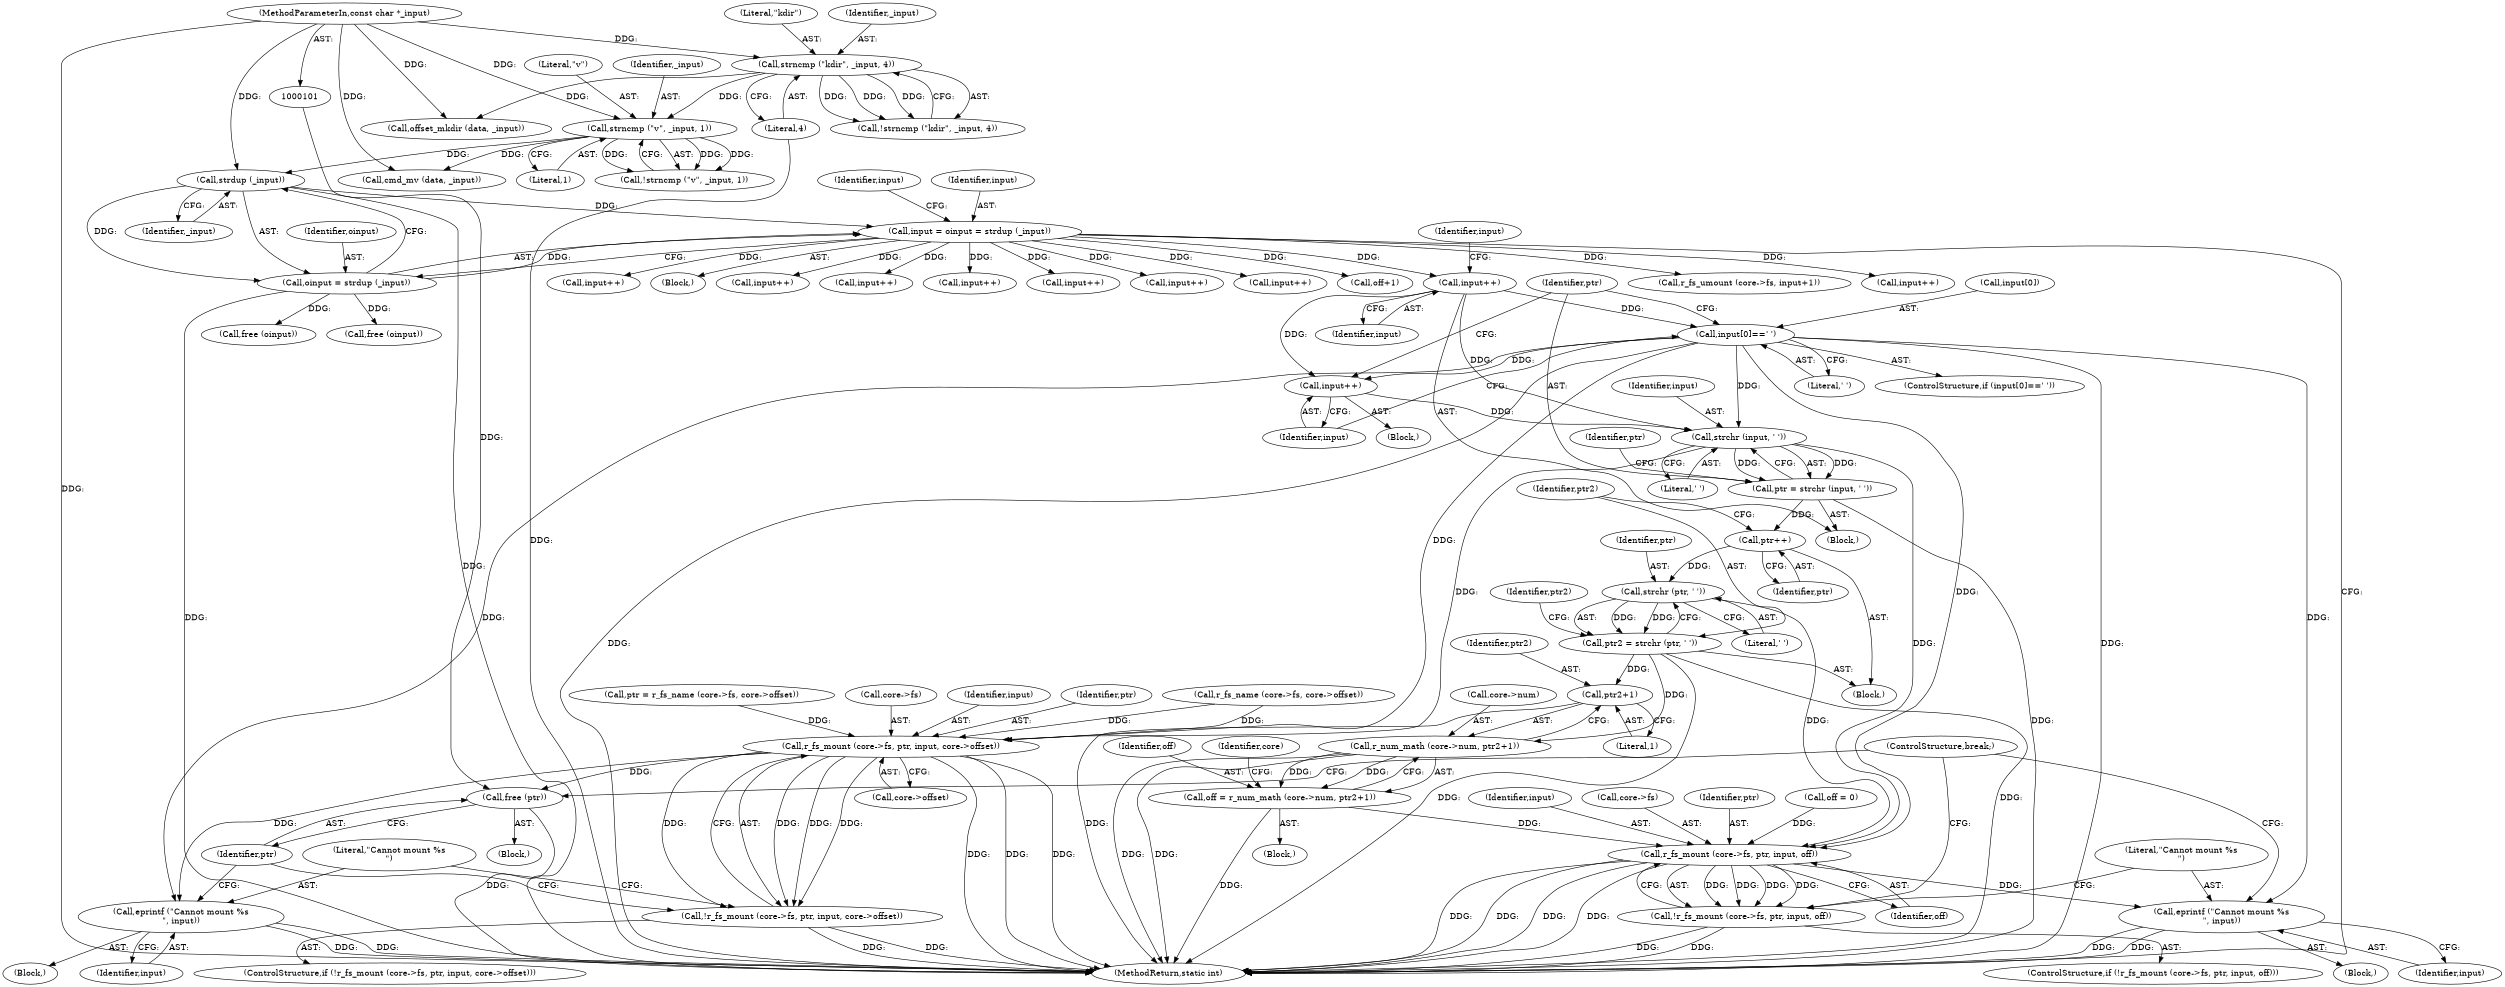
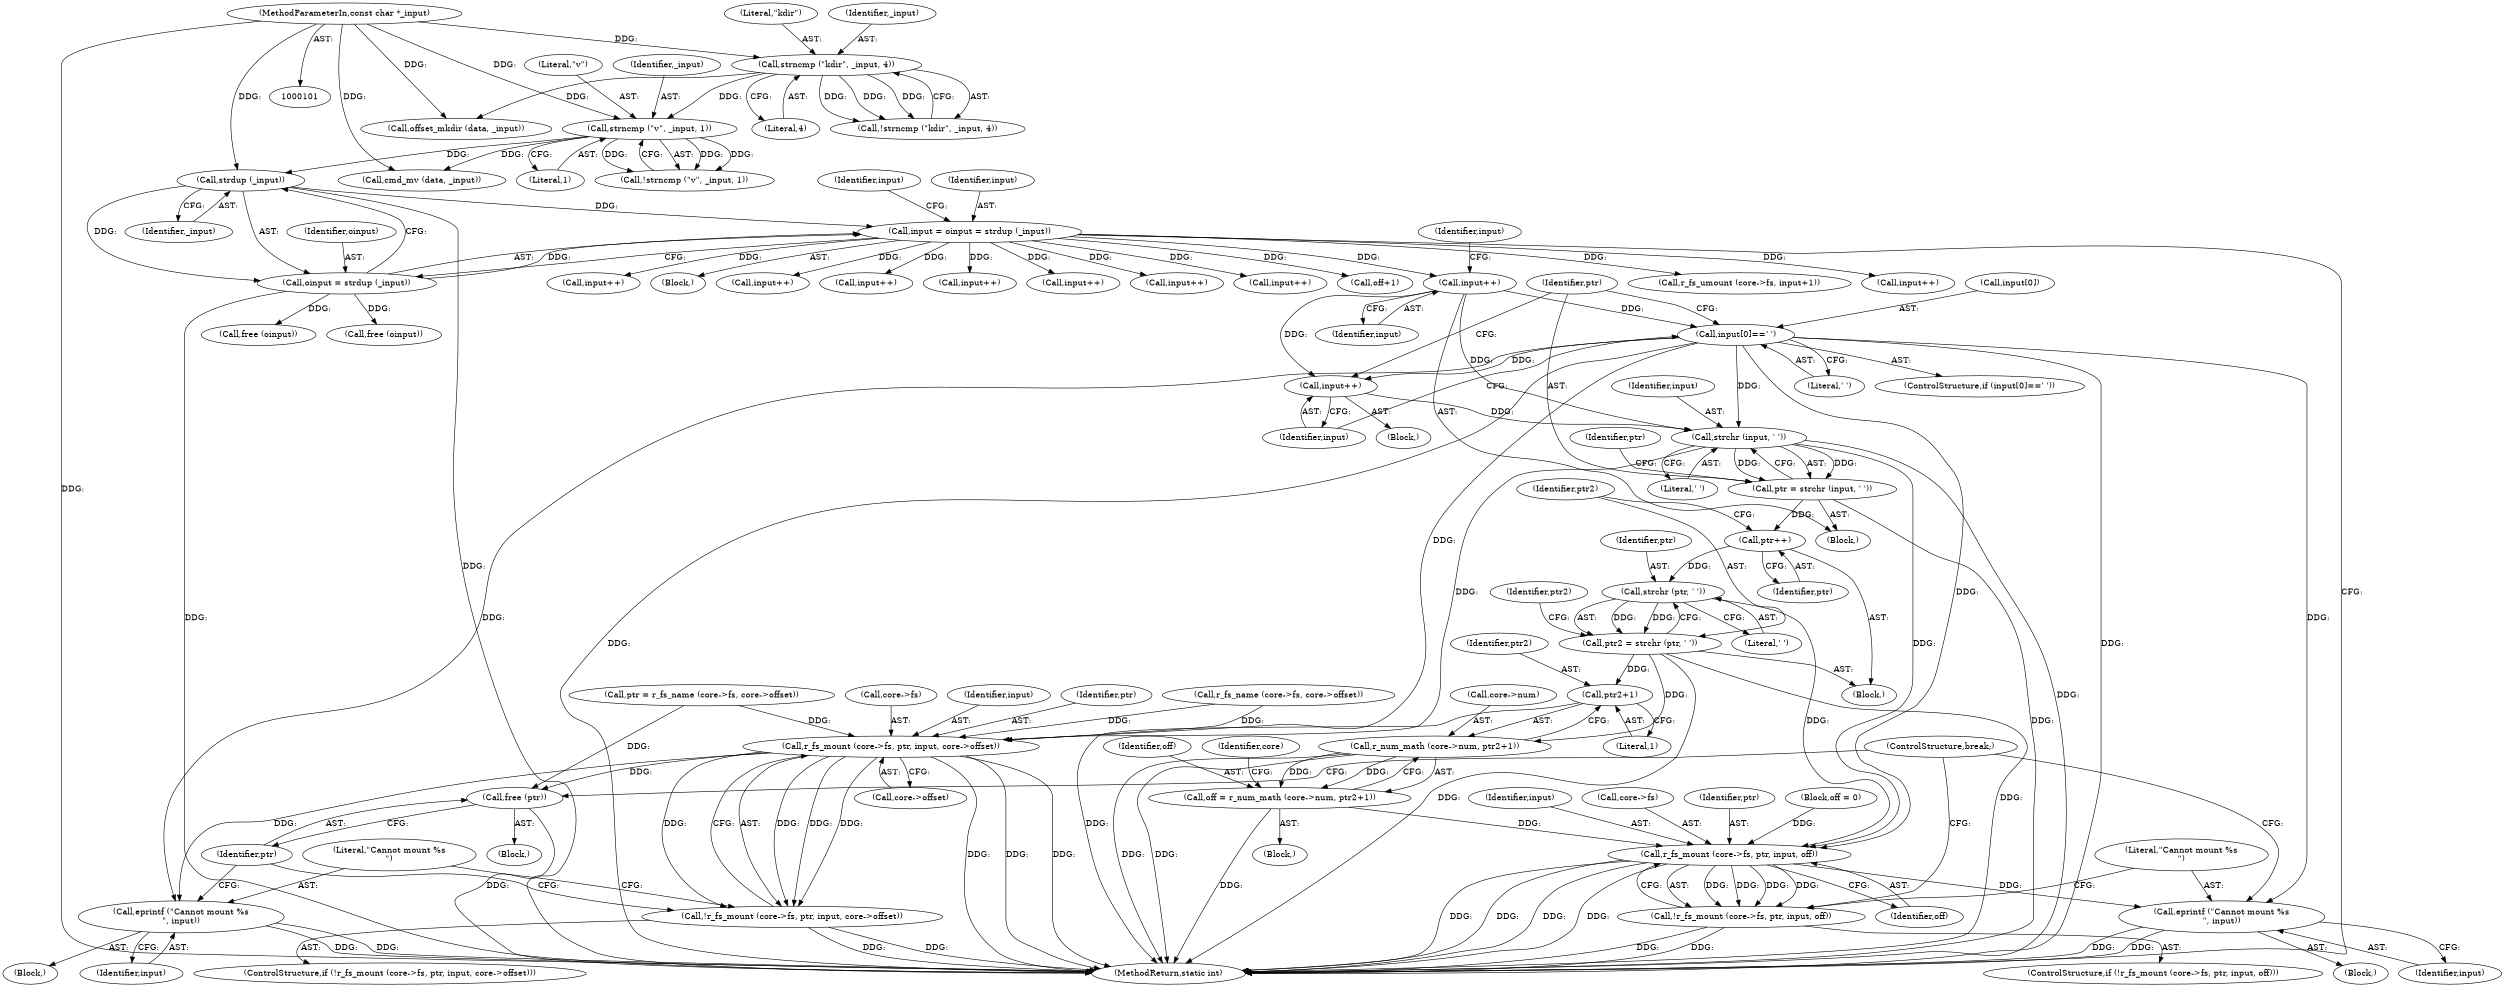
edge "1000101" -> "(Call,free (ptr))": now "(Call,ptr = r_fs_name (core->fs, core->offset))" -> "(Call,free (ptr))"
edge "(Literal,4)" -> "(MethodReturn,static int)": now "(Call,strchr (input, ' '))" -> "(MethodReturn,static int)"
node "(Call,off = 0)": label "(Call,off = 0)" -> "(Block,off = 0)"
